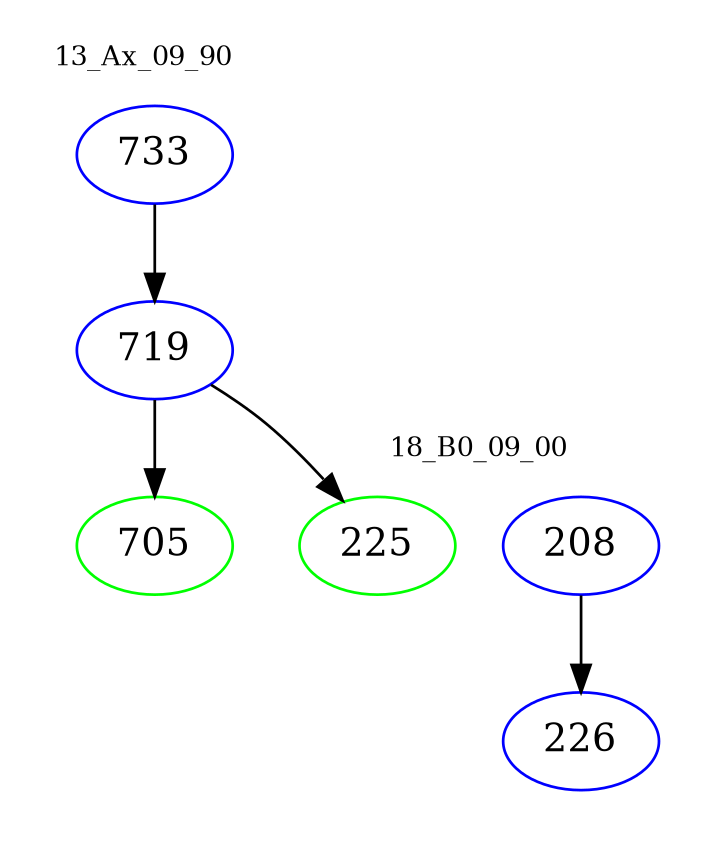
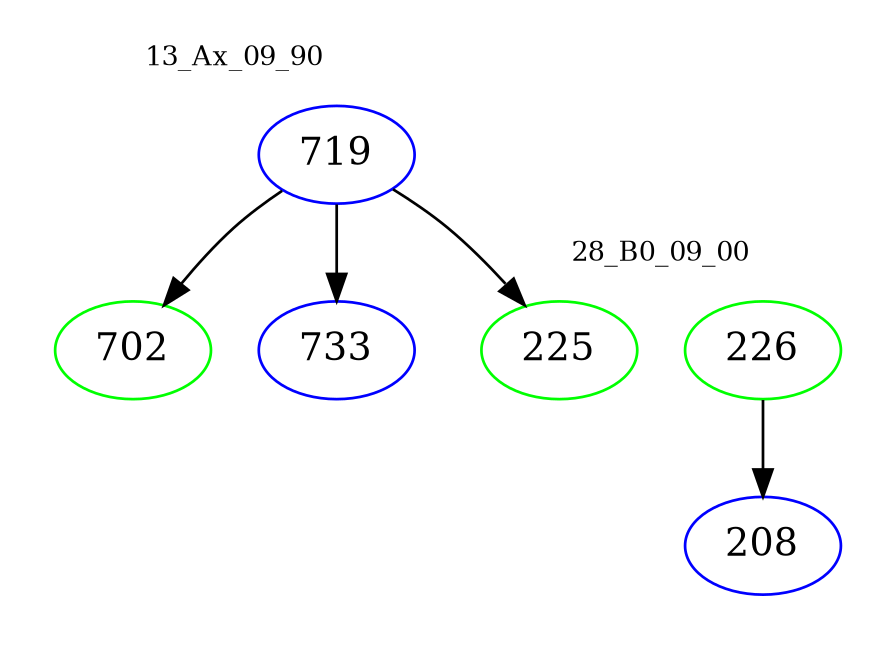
edge "733" -> "719": reversed
cluster "18_B0_09_00": label "18_B0_09_00" -> "28_B0_09_00"
node "705": label "705" -> "702"
edge "208" -> "226": reversed
node "226": color blue -> green
